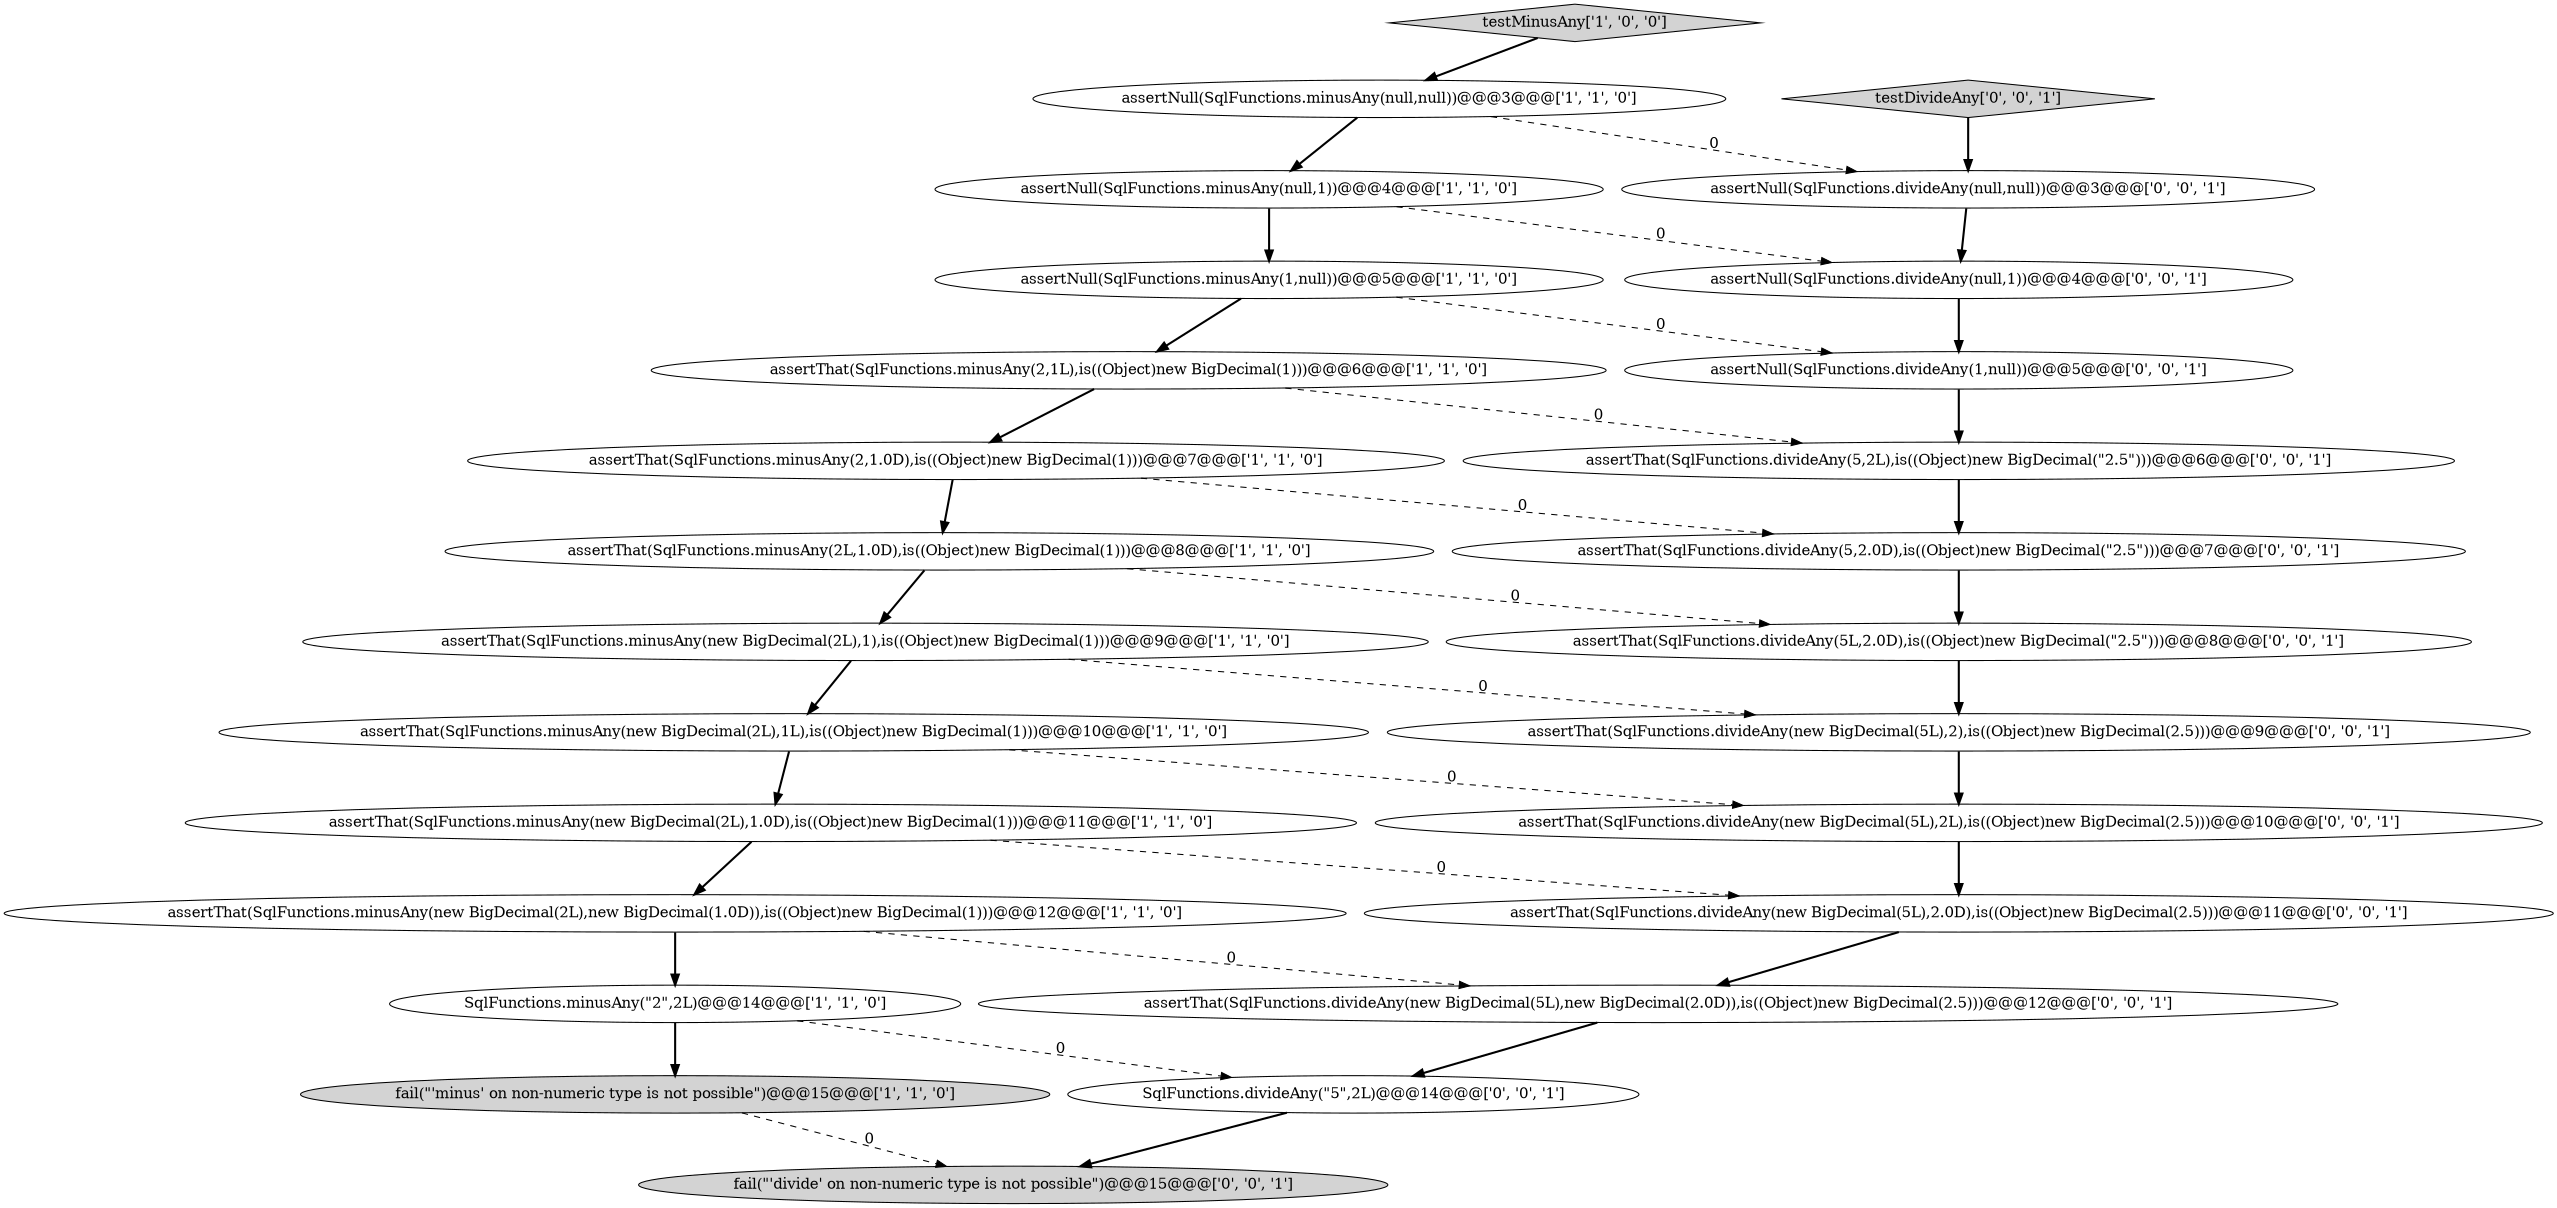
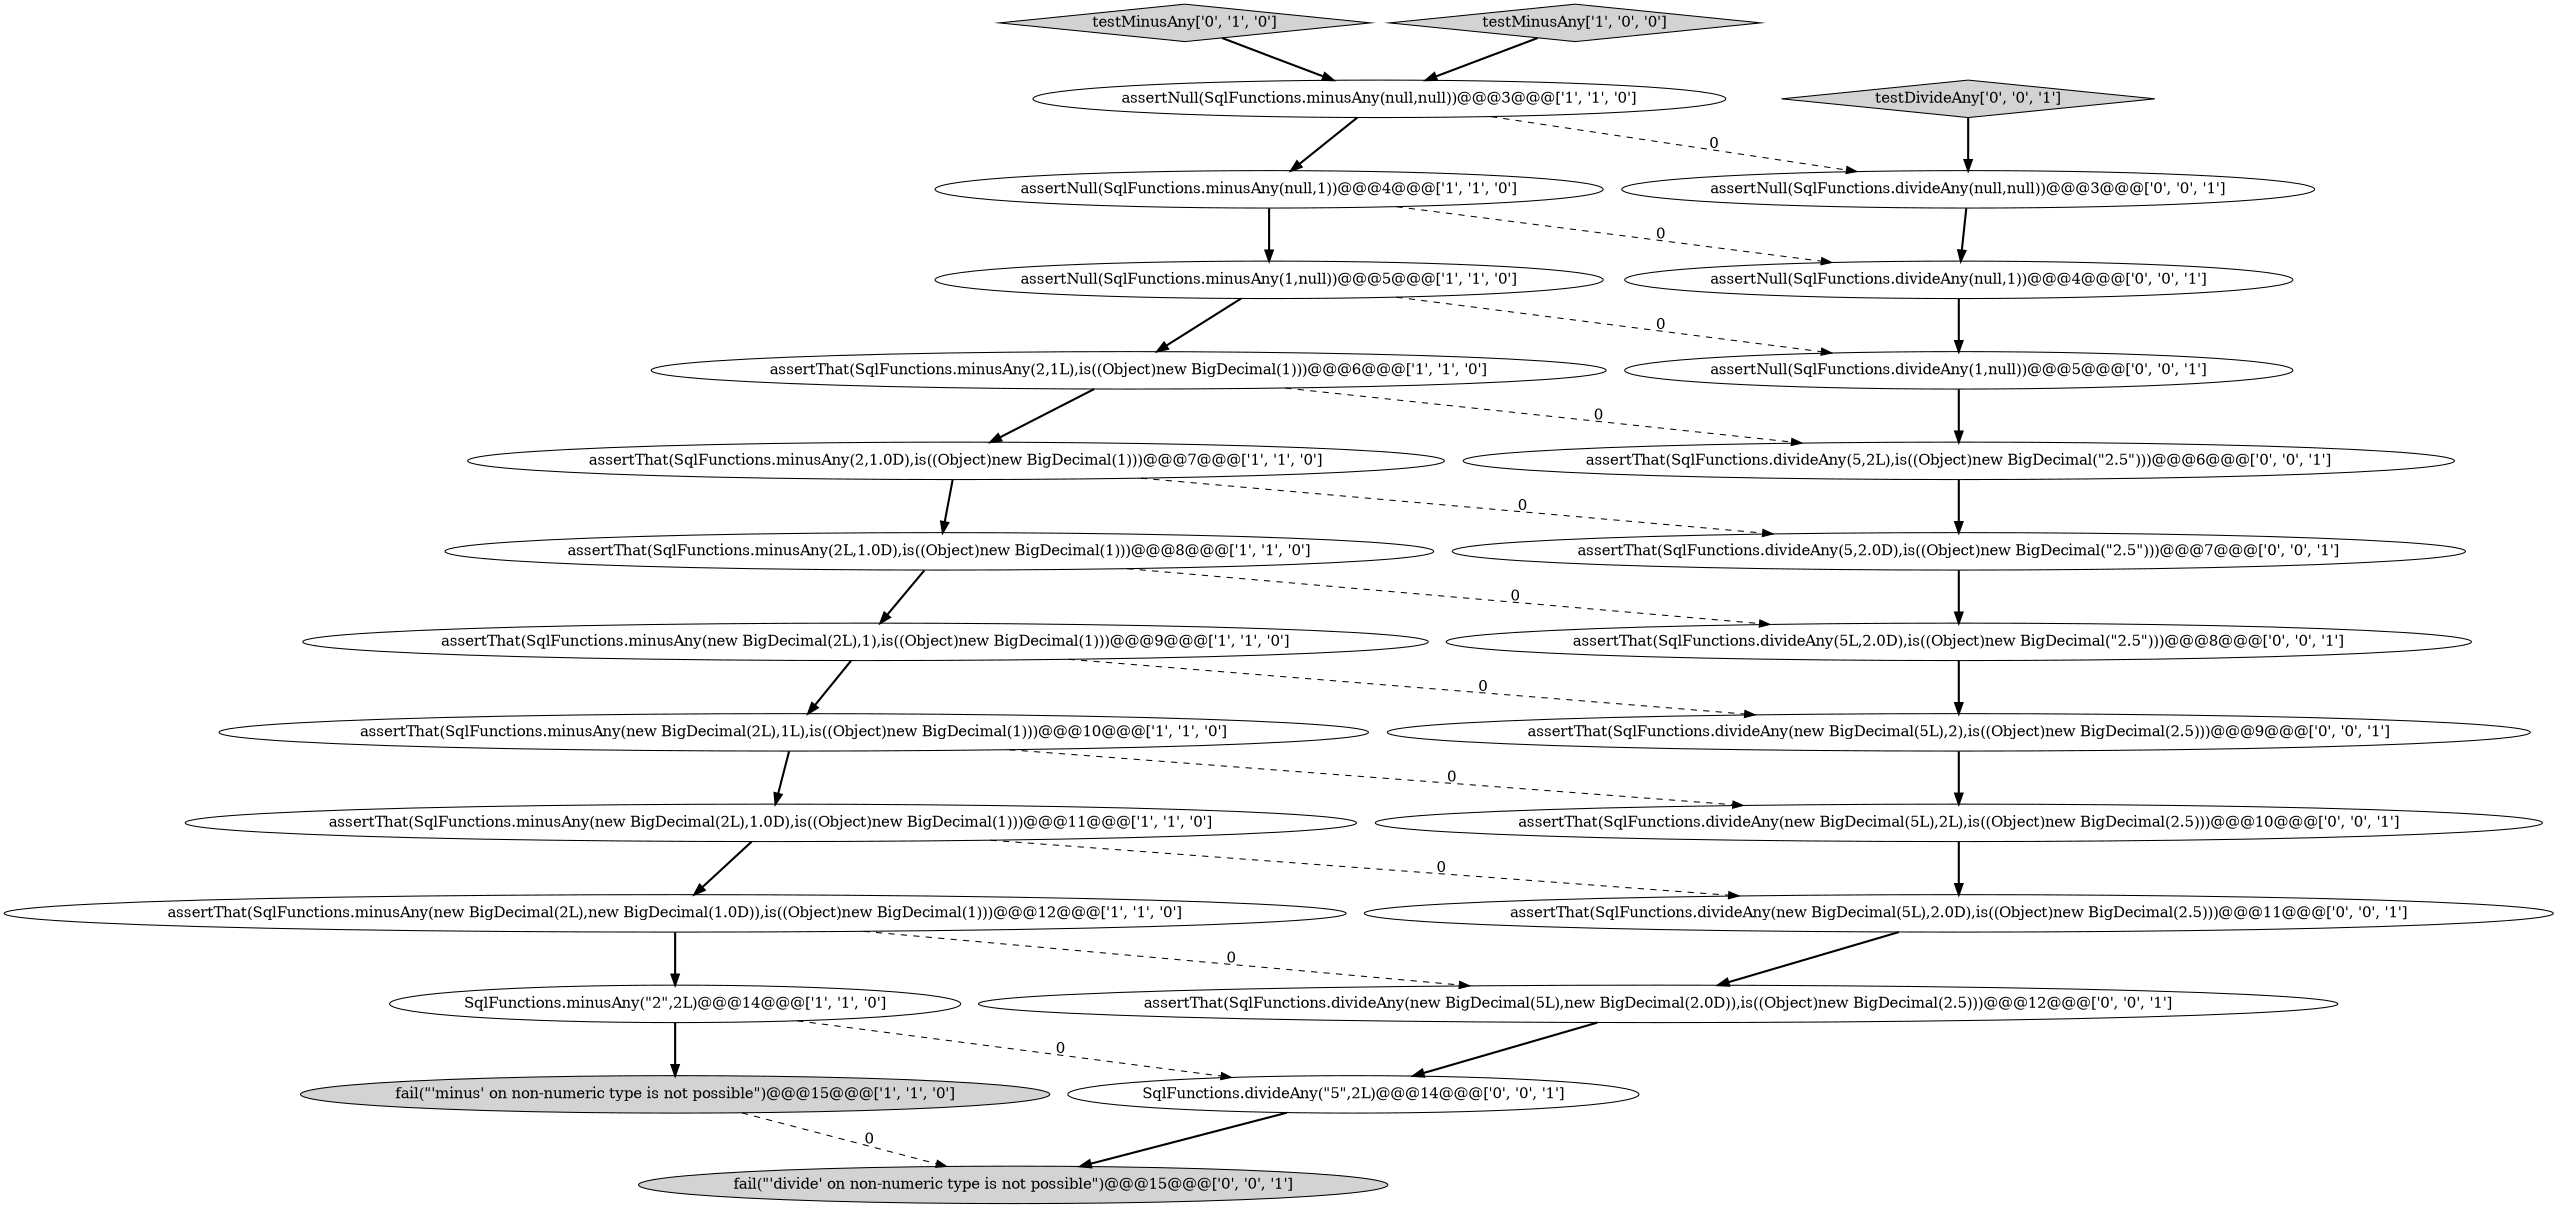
node "testMinusAny['0', '1', '0']": added
